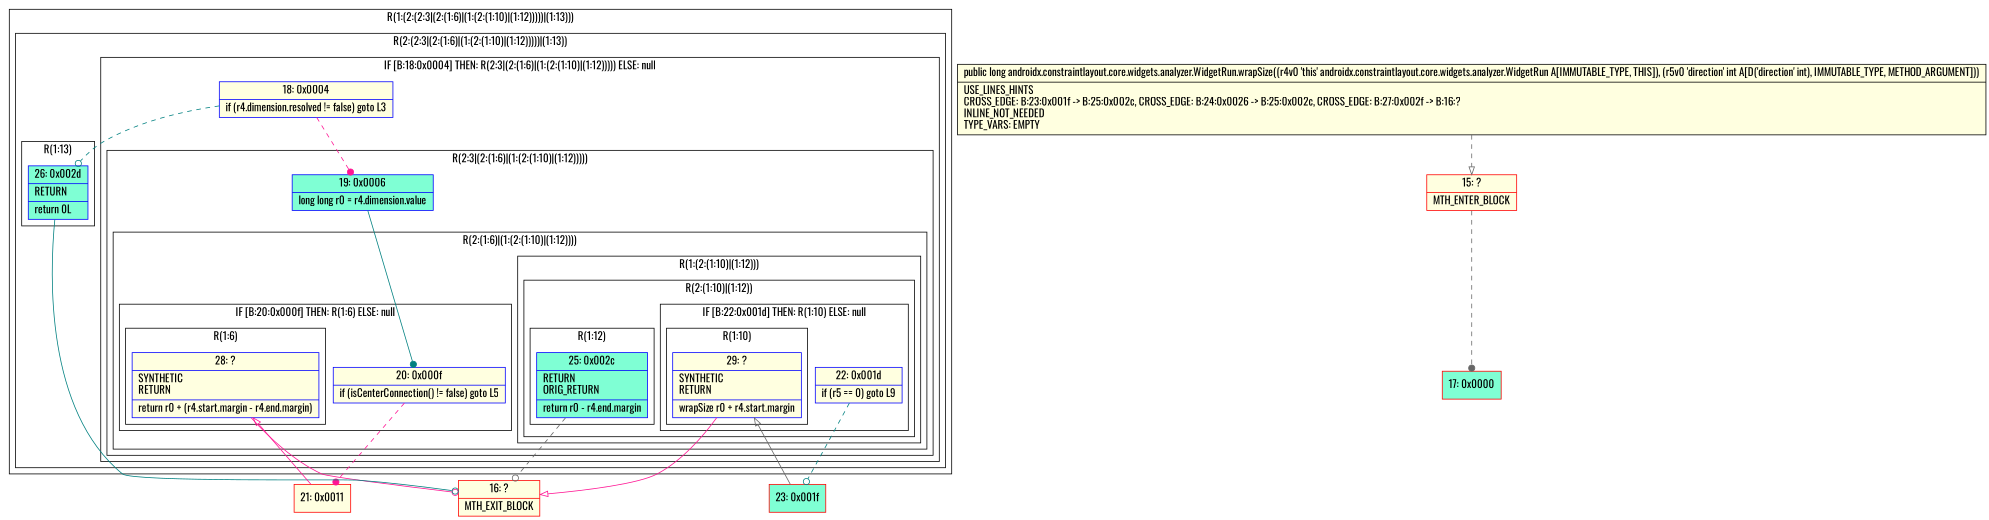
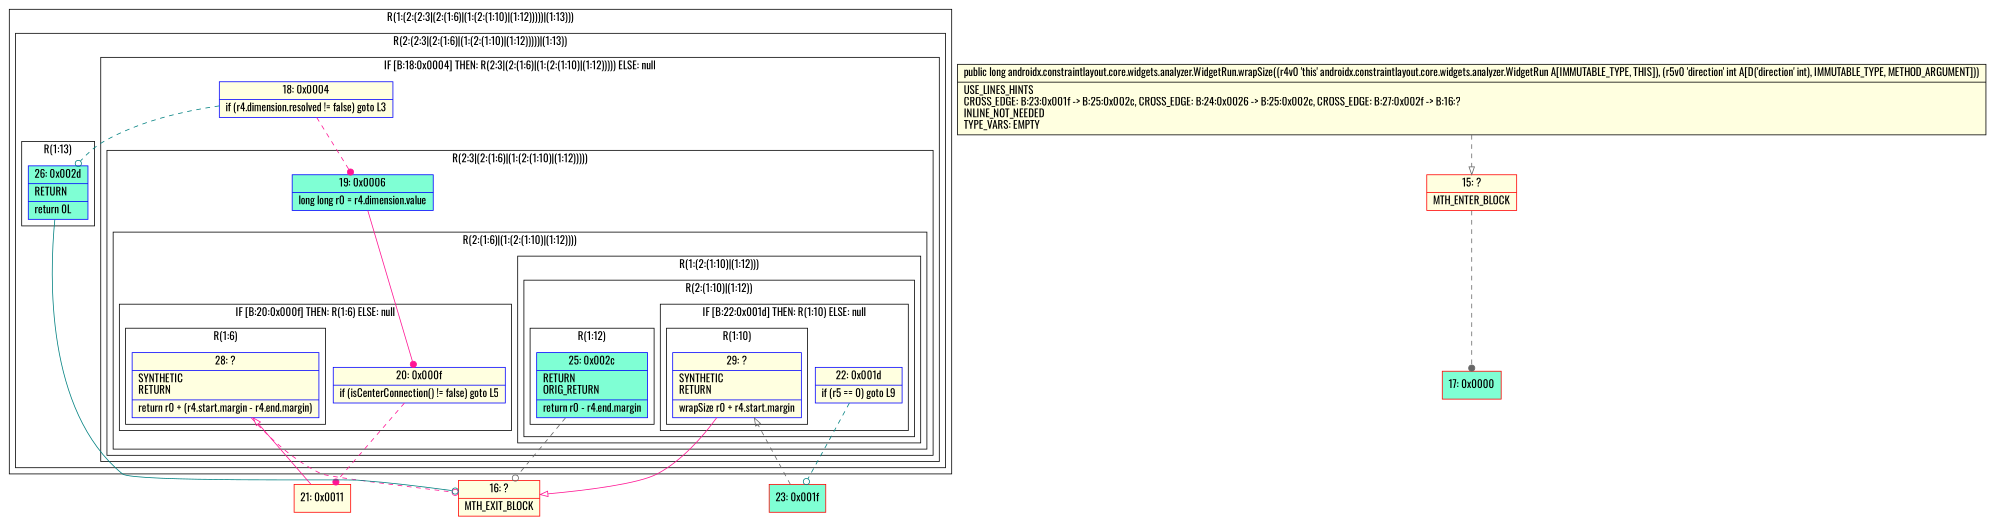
edge "19: 0x0006" -> "20: 0x000f": color teal -> deeppink
edge "23: 0x001f" -> "29: ?": style solid -> dashed
edge "28: ?" -> "16: ?": style solid -> dashed
